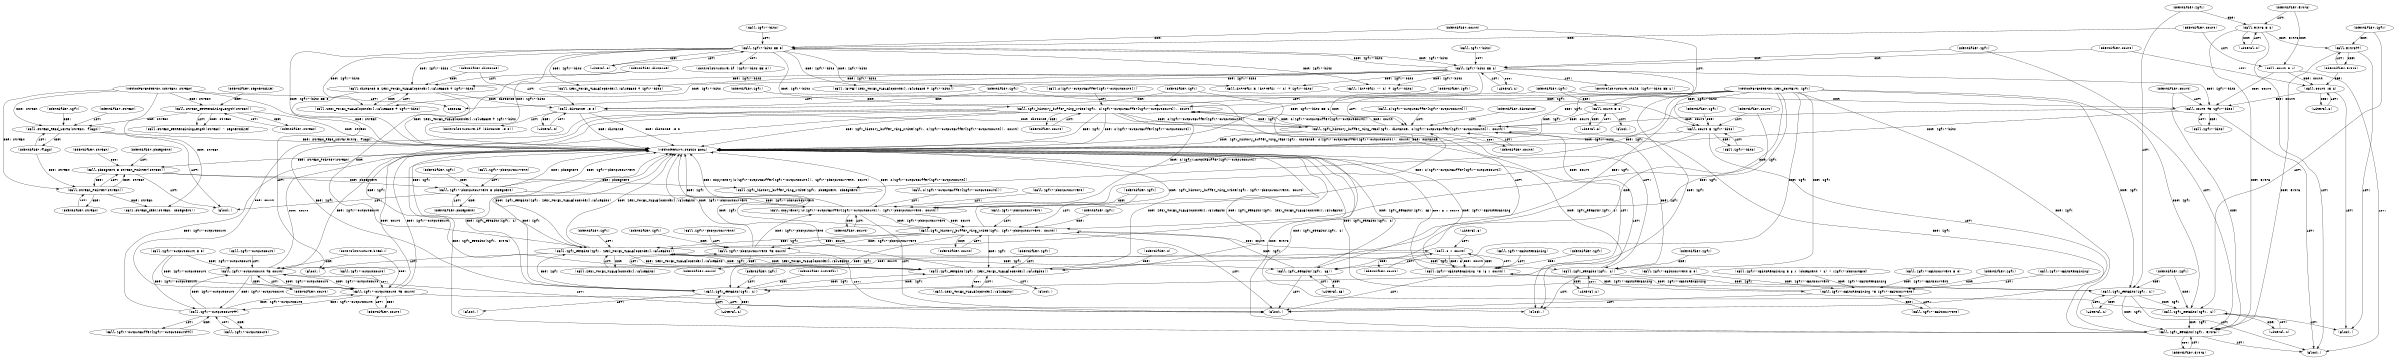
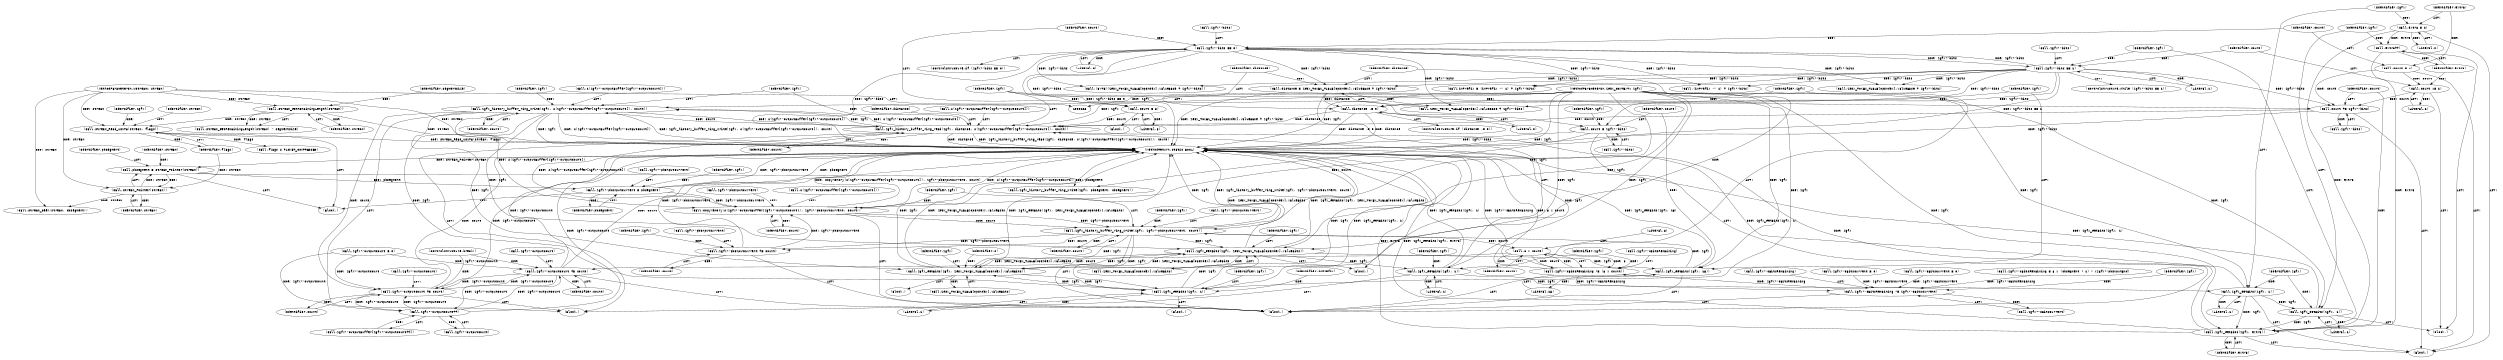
edge "(Call,Stream_Read_UINT8(stream, flags))" -> "(MethodReturn,static BOOL)": label "DDG: Stream_Read_UINT8(extra, flags)" -> "DDG: Stream_Read_UINT8(stream, flags)"
node "(Call,flags & PACKET_COMPRESSED)": added
